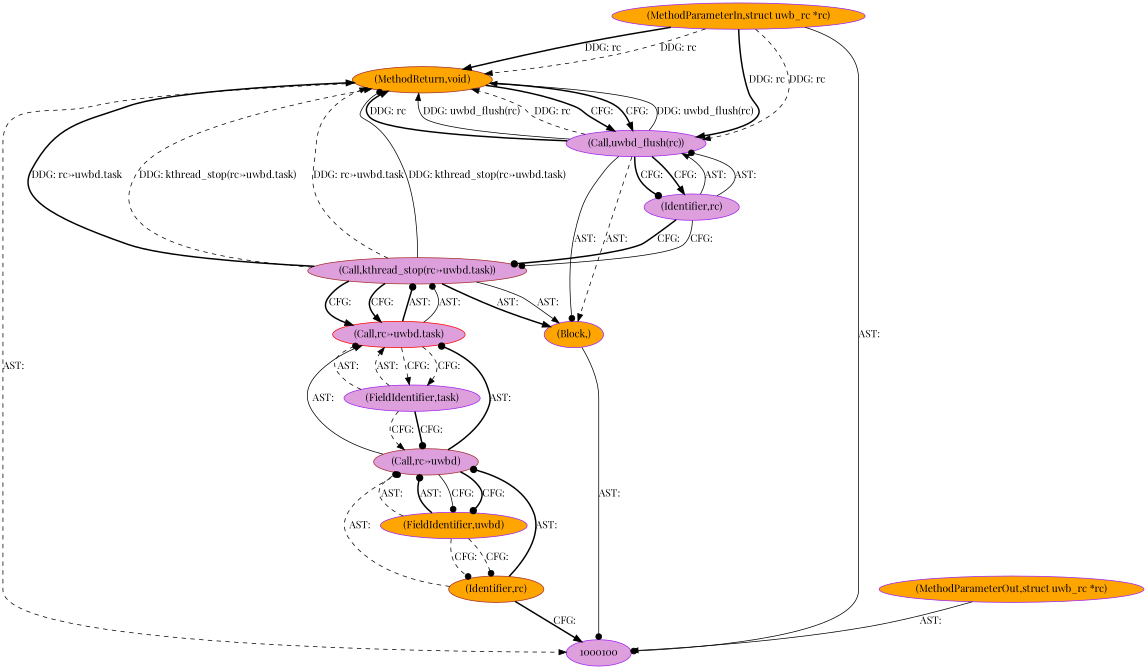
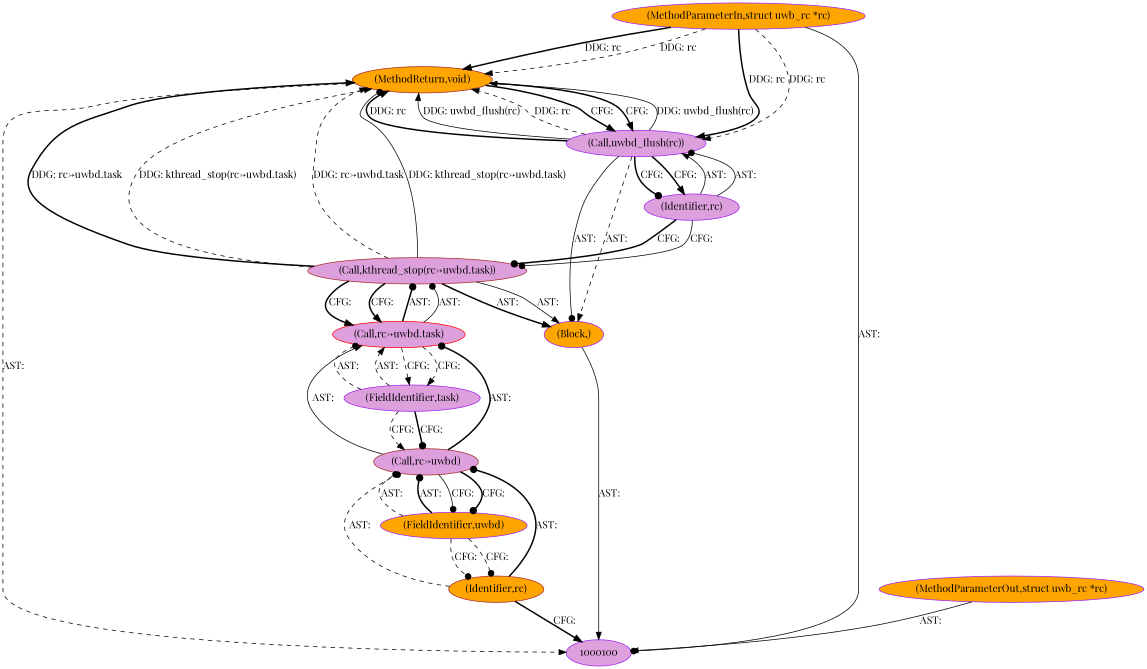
edge "(Block,)" -> "1000100": arrowhead dot -> normal
